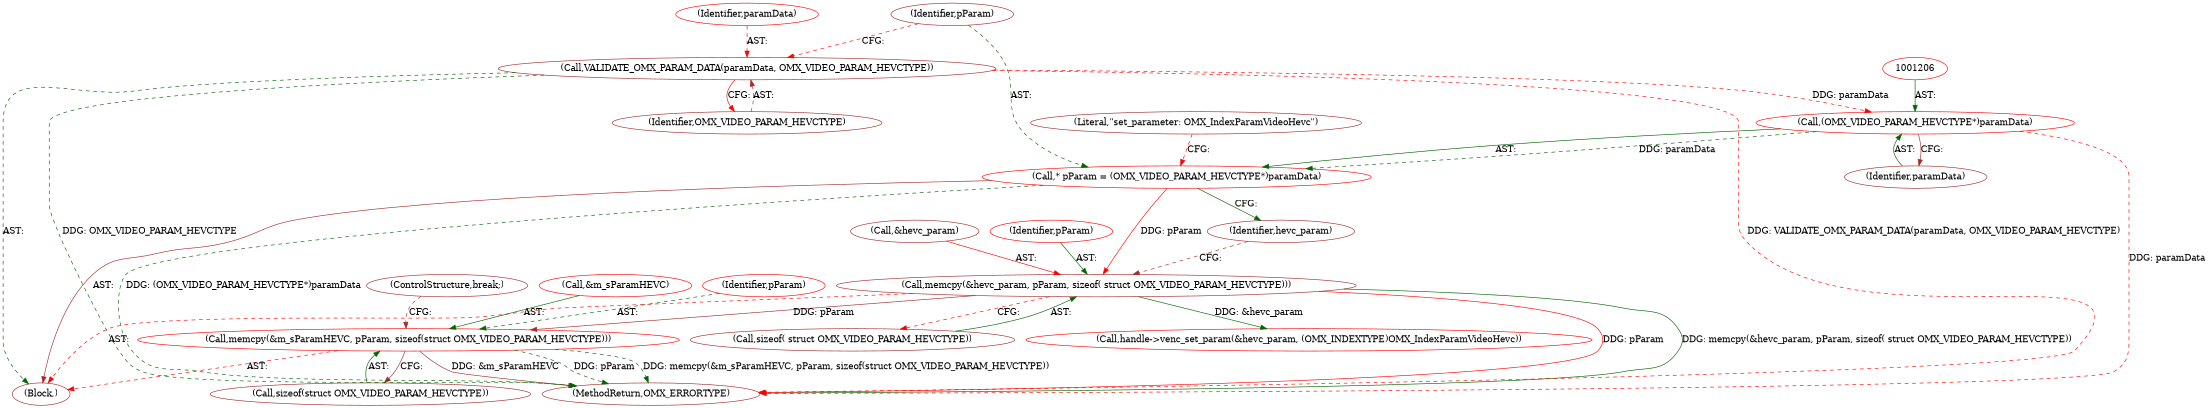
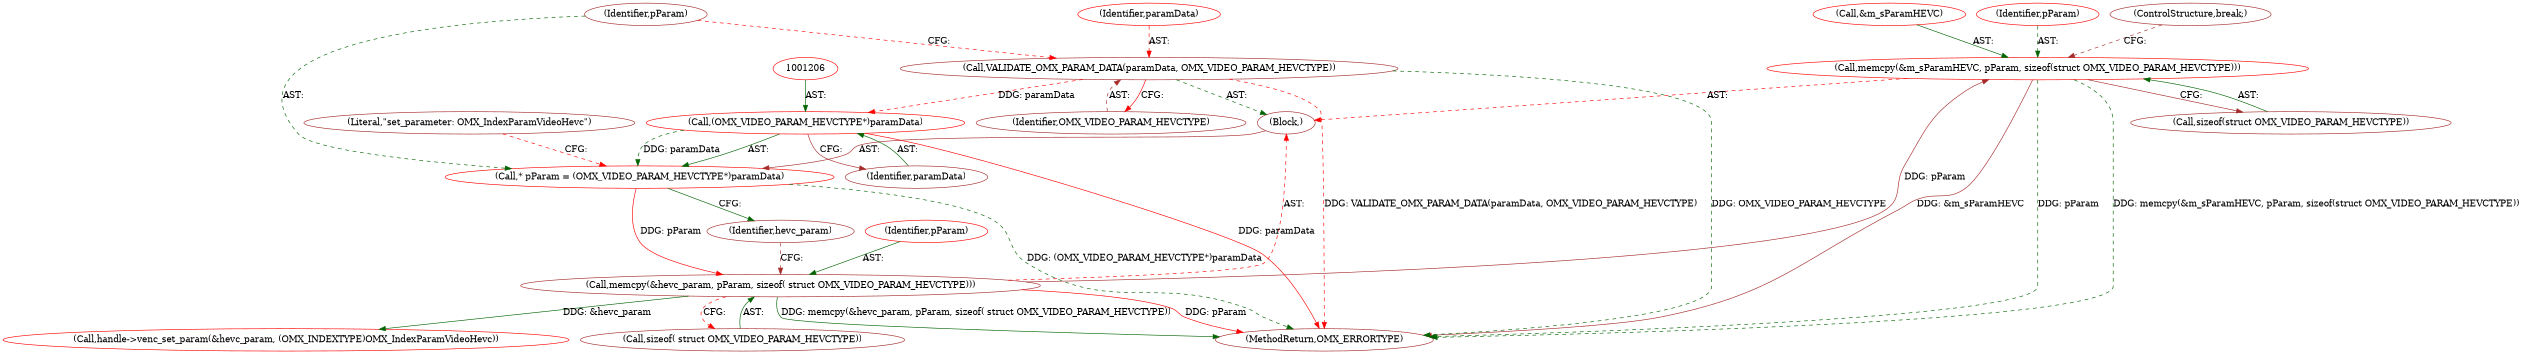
edge "(Call,* pParam = (OMX_VIDEO_PARAM_HEVCTYPE*)paramData)" -> "(Block,)": reversed
node "(Call,&hevc_param)": removed
edge "(Call,(OMX_VIDEO_PARAM_HEVCTYPE*)paramData)" -> "(MethodReturn,OMX_ERRORTYPE)": style dashed -> solid
